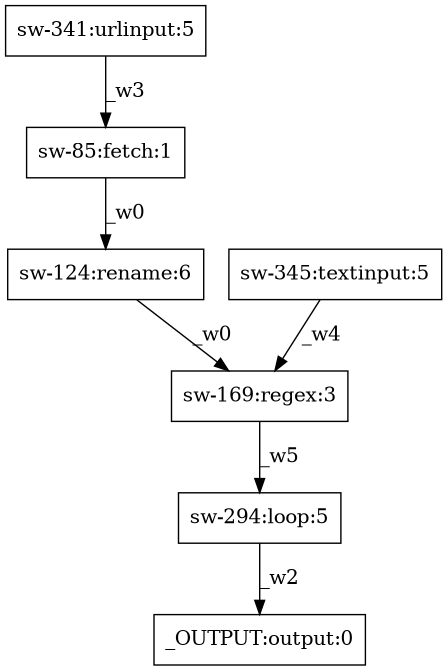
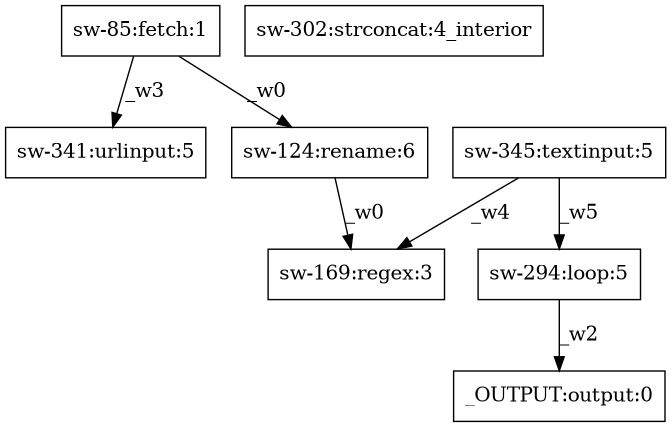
node "sw-302:strconcat:4_interior": added
edge "sw-341:urlinput:5" -> "sw-85:fetch:1": reversed
edge "sw-169:regex:3" -> "sw-294:loop:5": now "sw-345:textinput:5" -> "sw-294:loop:5"
